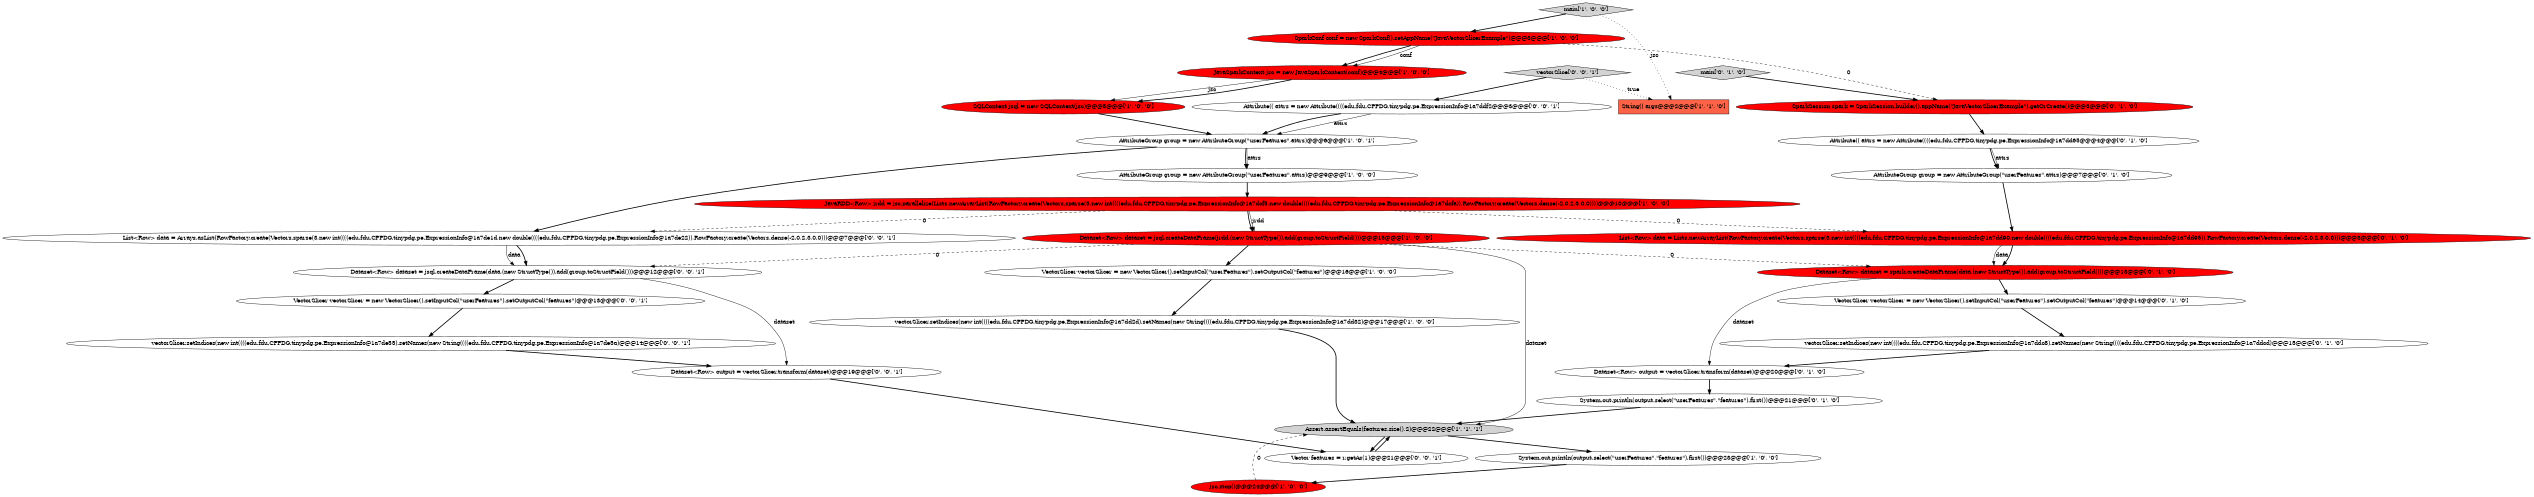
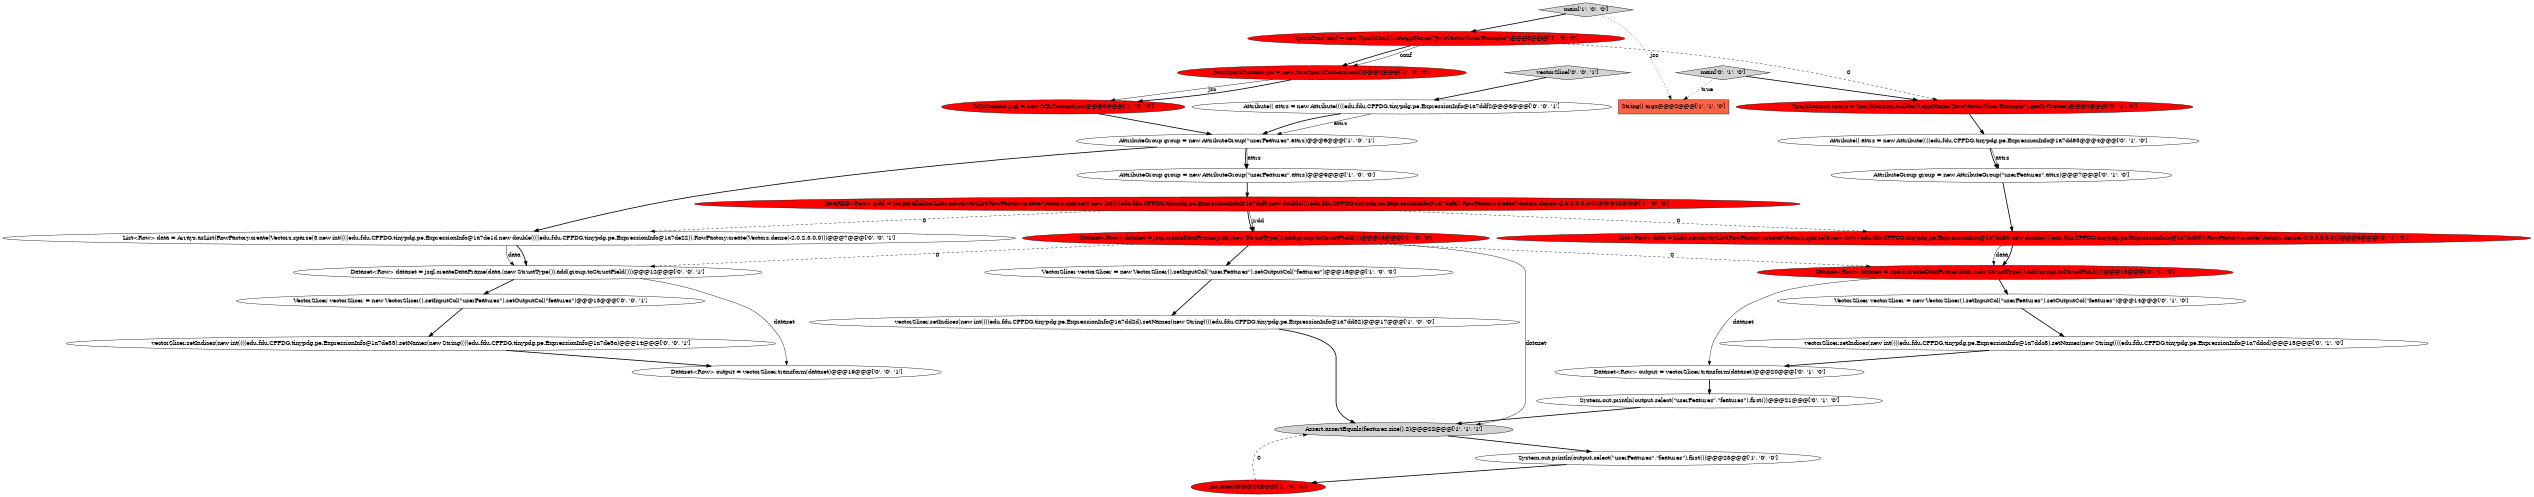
edge "vectorSlice['0', '0', '1']" -> "String(( args@@@2@@@['1', '1', '0']": now "main['0', '1', '0']" -> "String(( args@@@2@@@['1', '1', '0']"
node "Vector features = r.getAs(1)@@@21@@@['0', '0', '1']": removed
